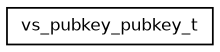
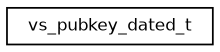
node "vs_pubkey_pubkey_t": label "vs_pubkey_pubkey_t" -> "vs_pubkey_dated_t"
